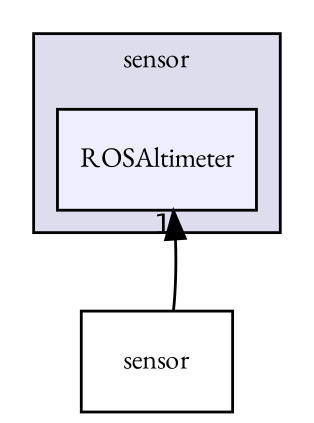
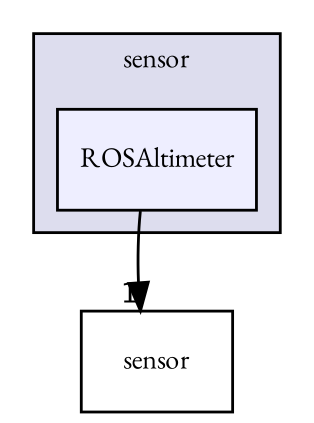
edge "sensor" -> "ROSAltimeter": reversed
